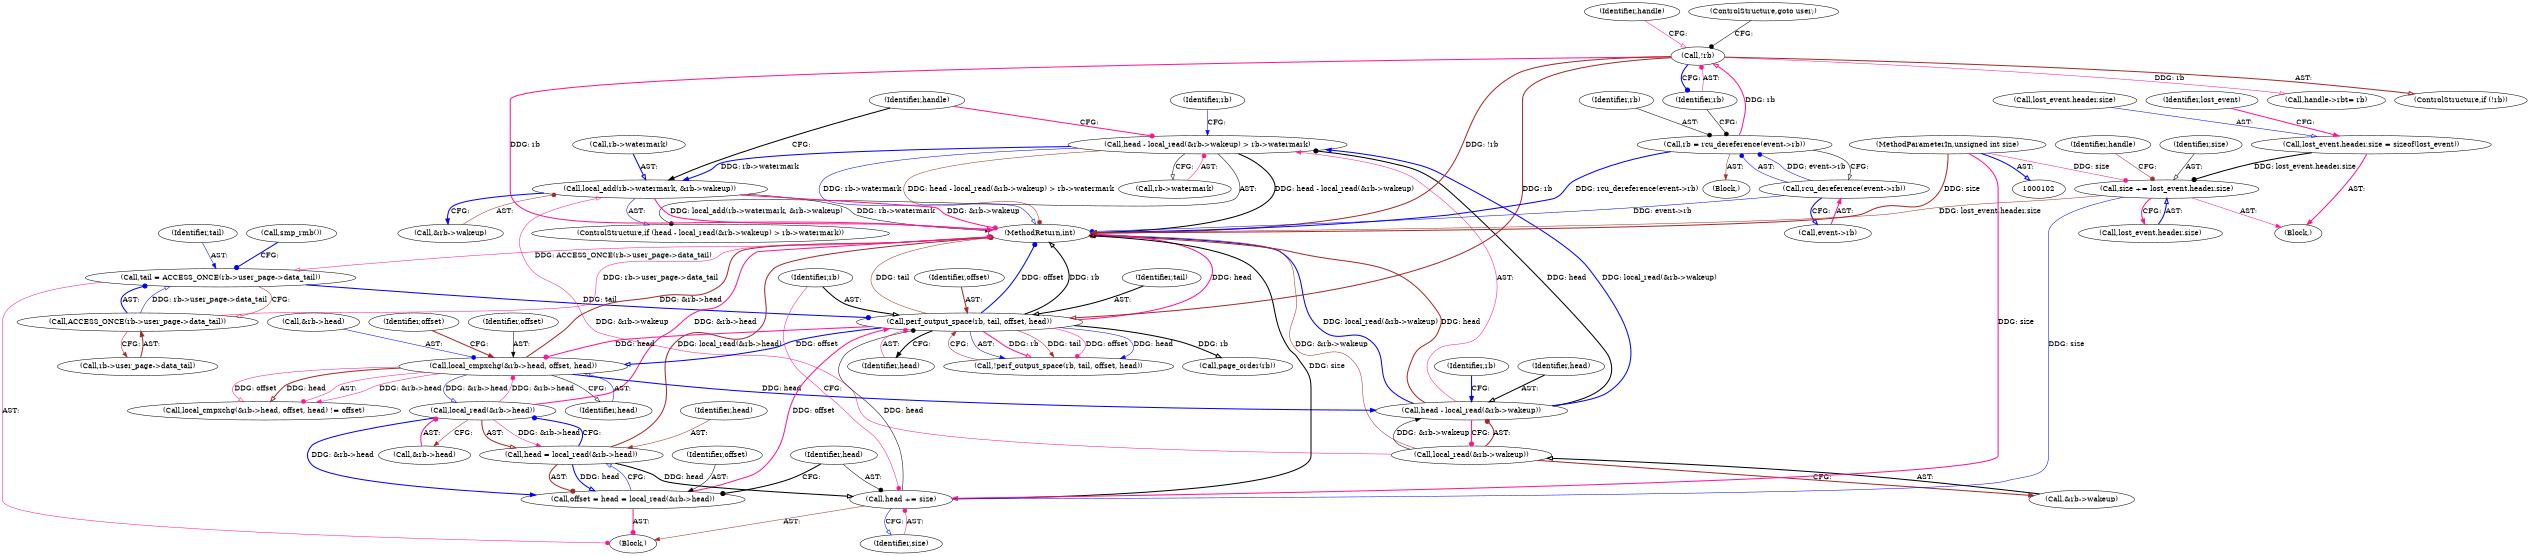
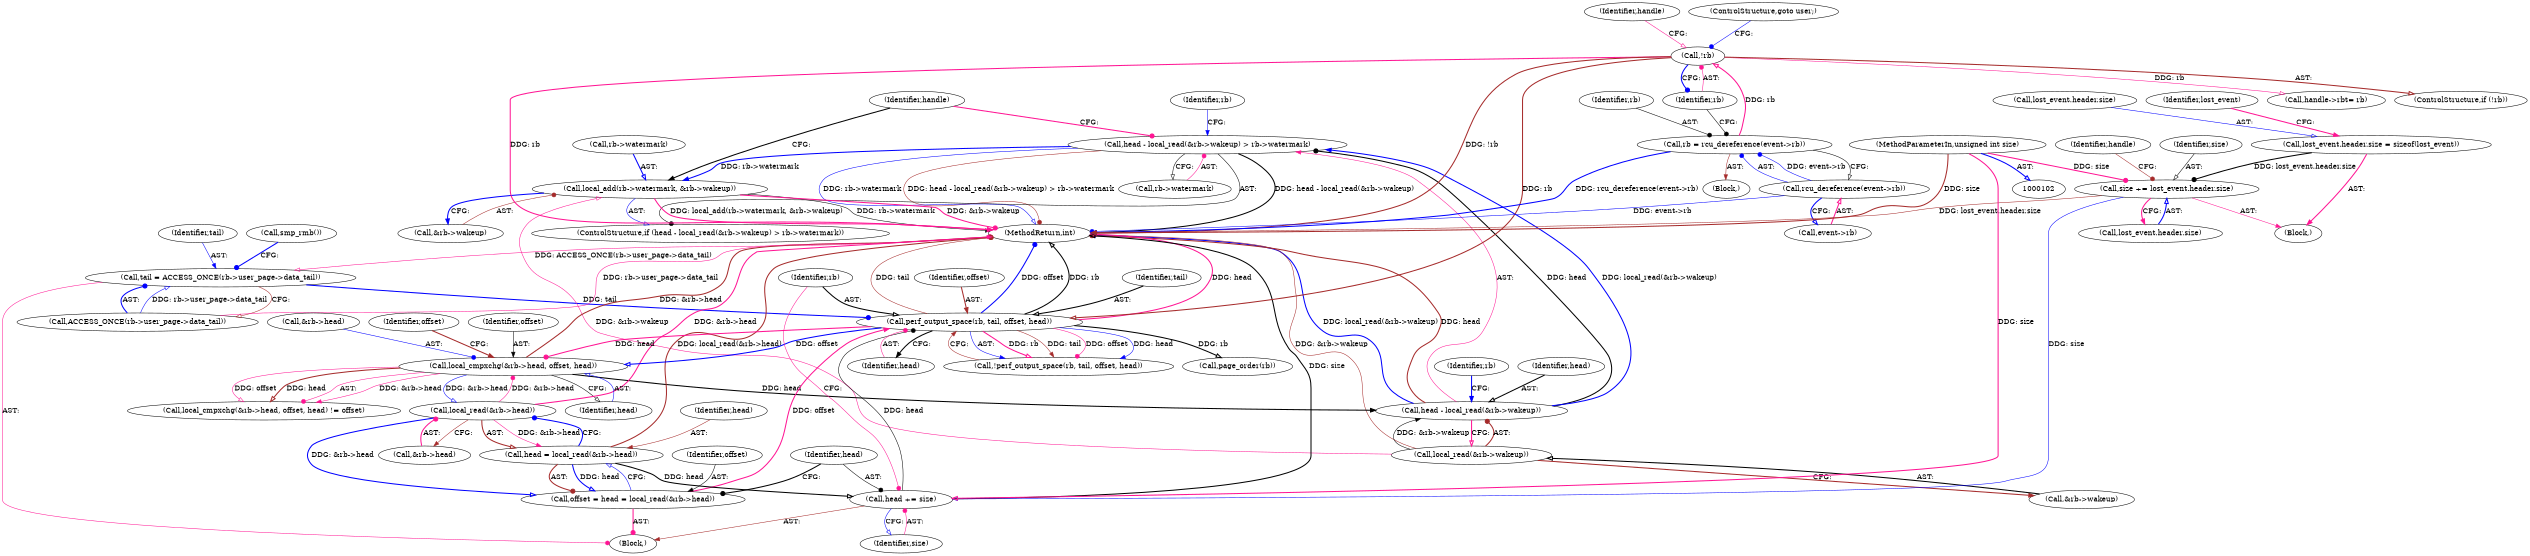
edge "(ControlStructure,goto user;)" -> "(Call,!rb)": color black -> blue
edge "(MethodParameterIn,unsigned int size)" -> "(Call,size += lost_event.header.size)": style solid -> bold
edge "(Call,event->rb)" -> "(Call,rcu_dereference(event->rb))": arrowhead normal -> onormal
node "(Call,rb->user_page->data_tail)": removed
edge "(Call,local_cmpxchg(&rb->head, offset, head))" -> "(Call,head - local_read(&rb->wakeup))": color blue -> black
edge "(Call,head - local_read(&rb->wakeup))" -> "(Call,local_read(&rb->wakeup))": arrowhead dot -> onormal
edge "(Call,local_read(&rb->head))" -> "(Call,offset = head = local_read(&rb->head))": arrowhead normal -> onormal
